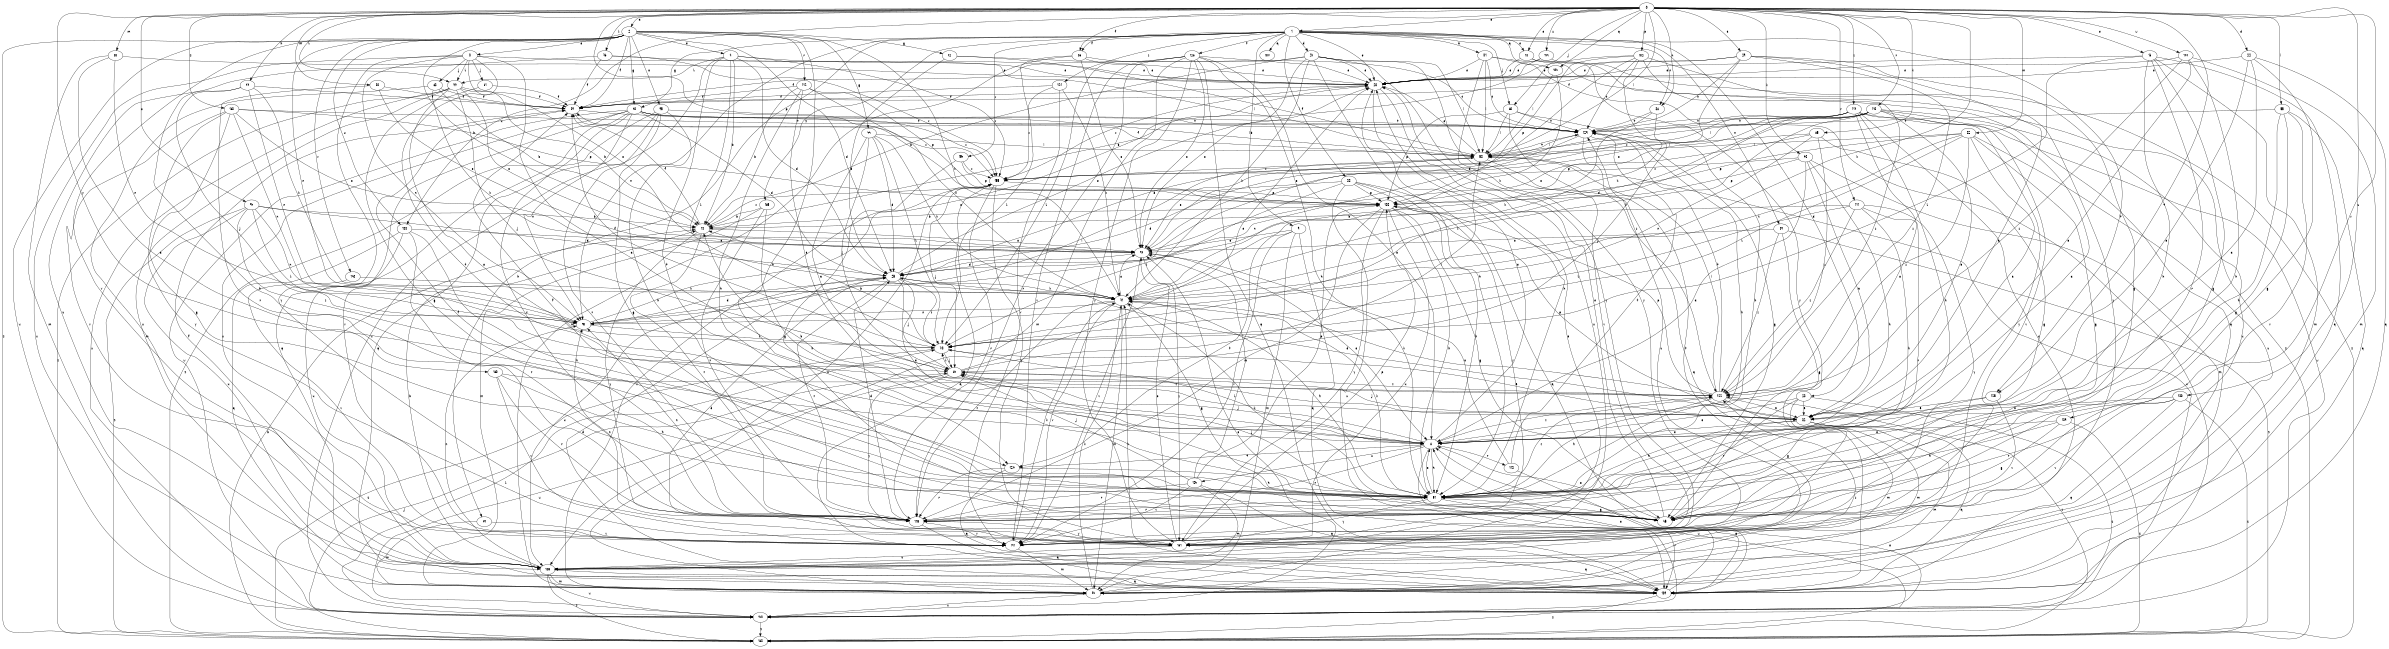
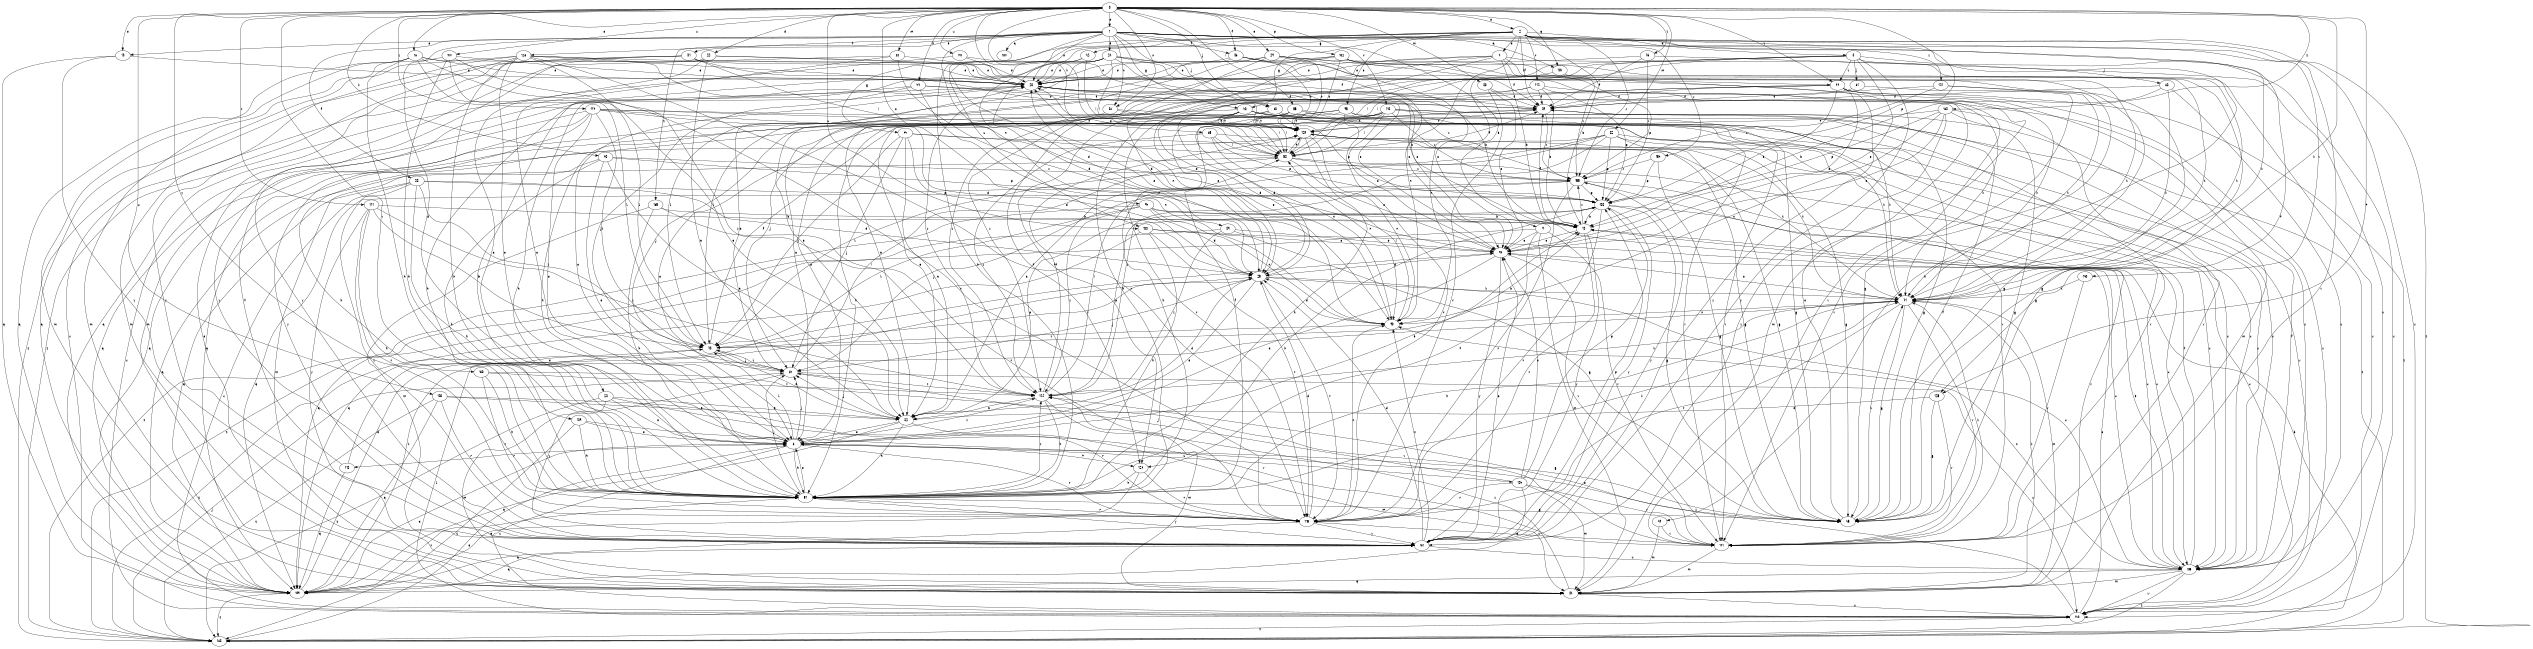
edge "40" -> "155": now "2" -> "155"
